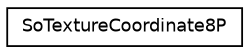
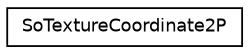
node "SoTextureCoordinate8P": label "SoTextureCoordinate8P" -> "SoTextureCoordinate2P"
